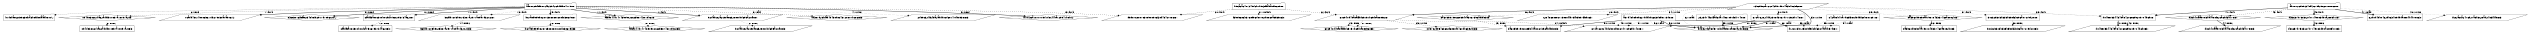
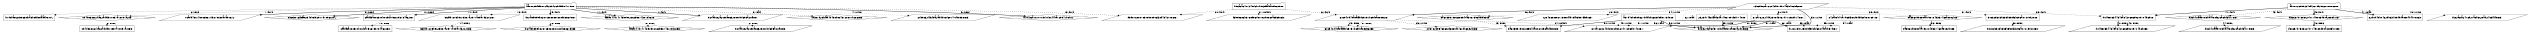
edge "'b3cb40faa97e3ba4a88f82ca6dd3a17e_P'" -> "'b3cb40faa97e3ba4a88f82ca6dd3a17e_F3'": style bold -> dotted
